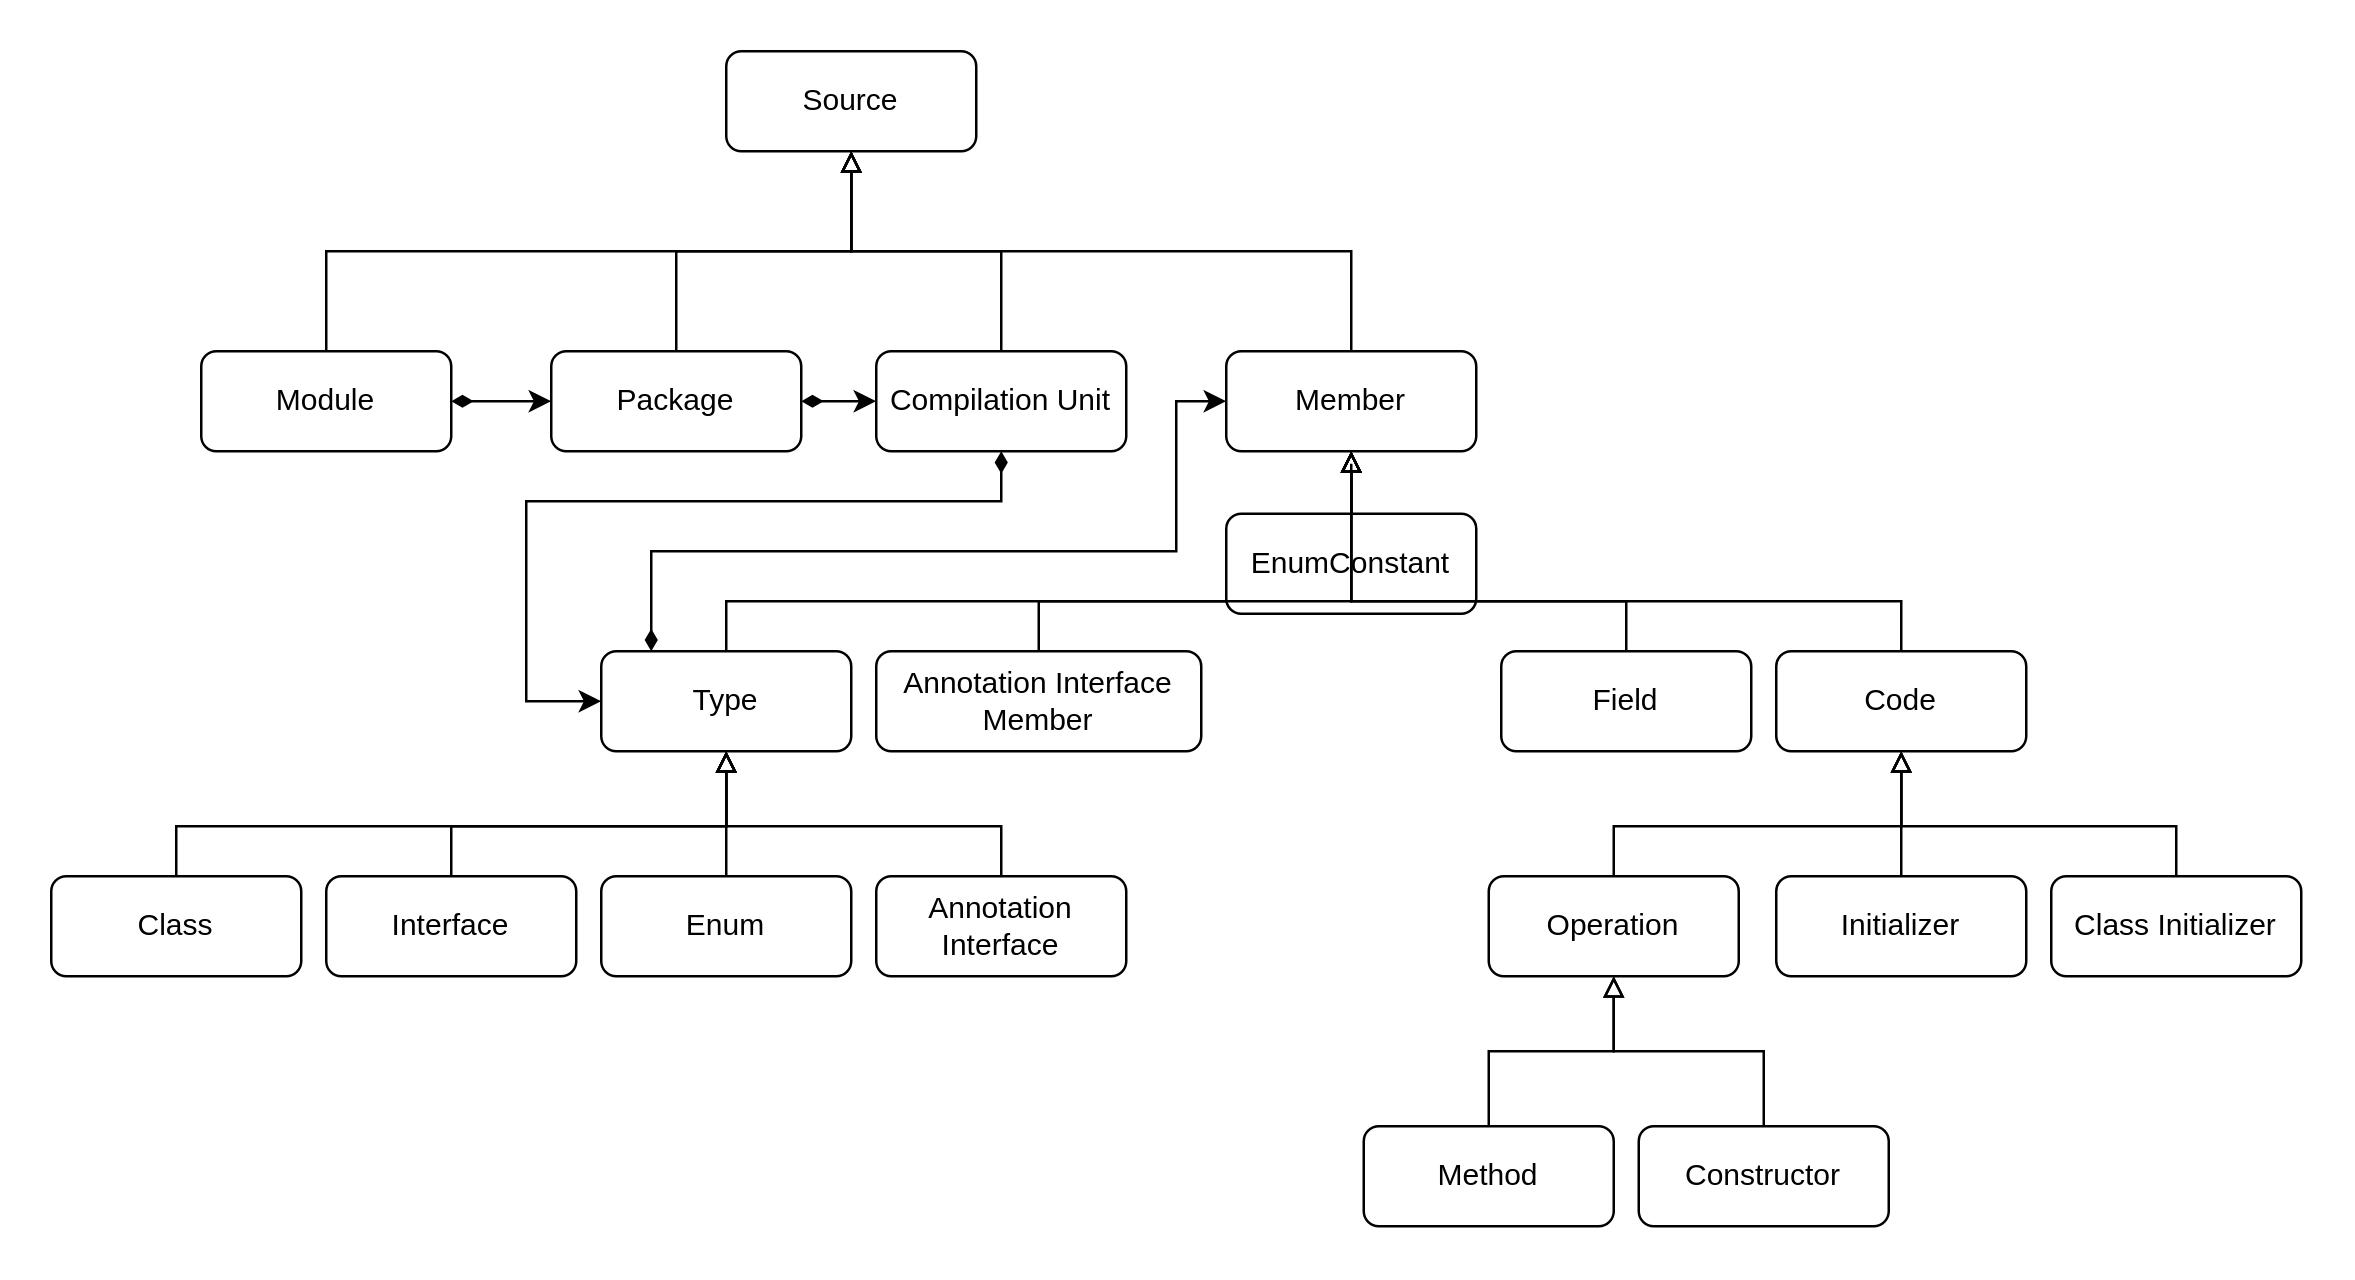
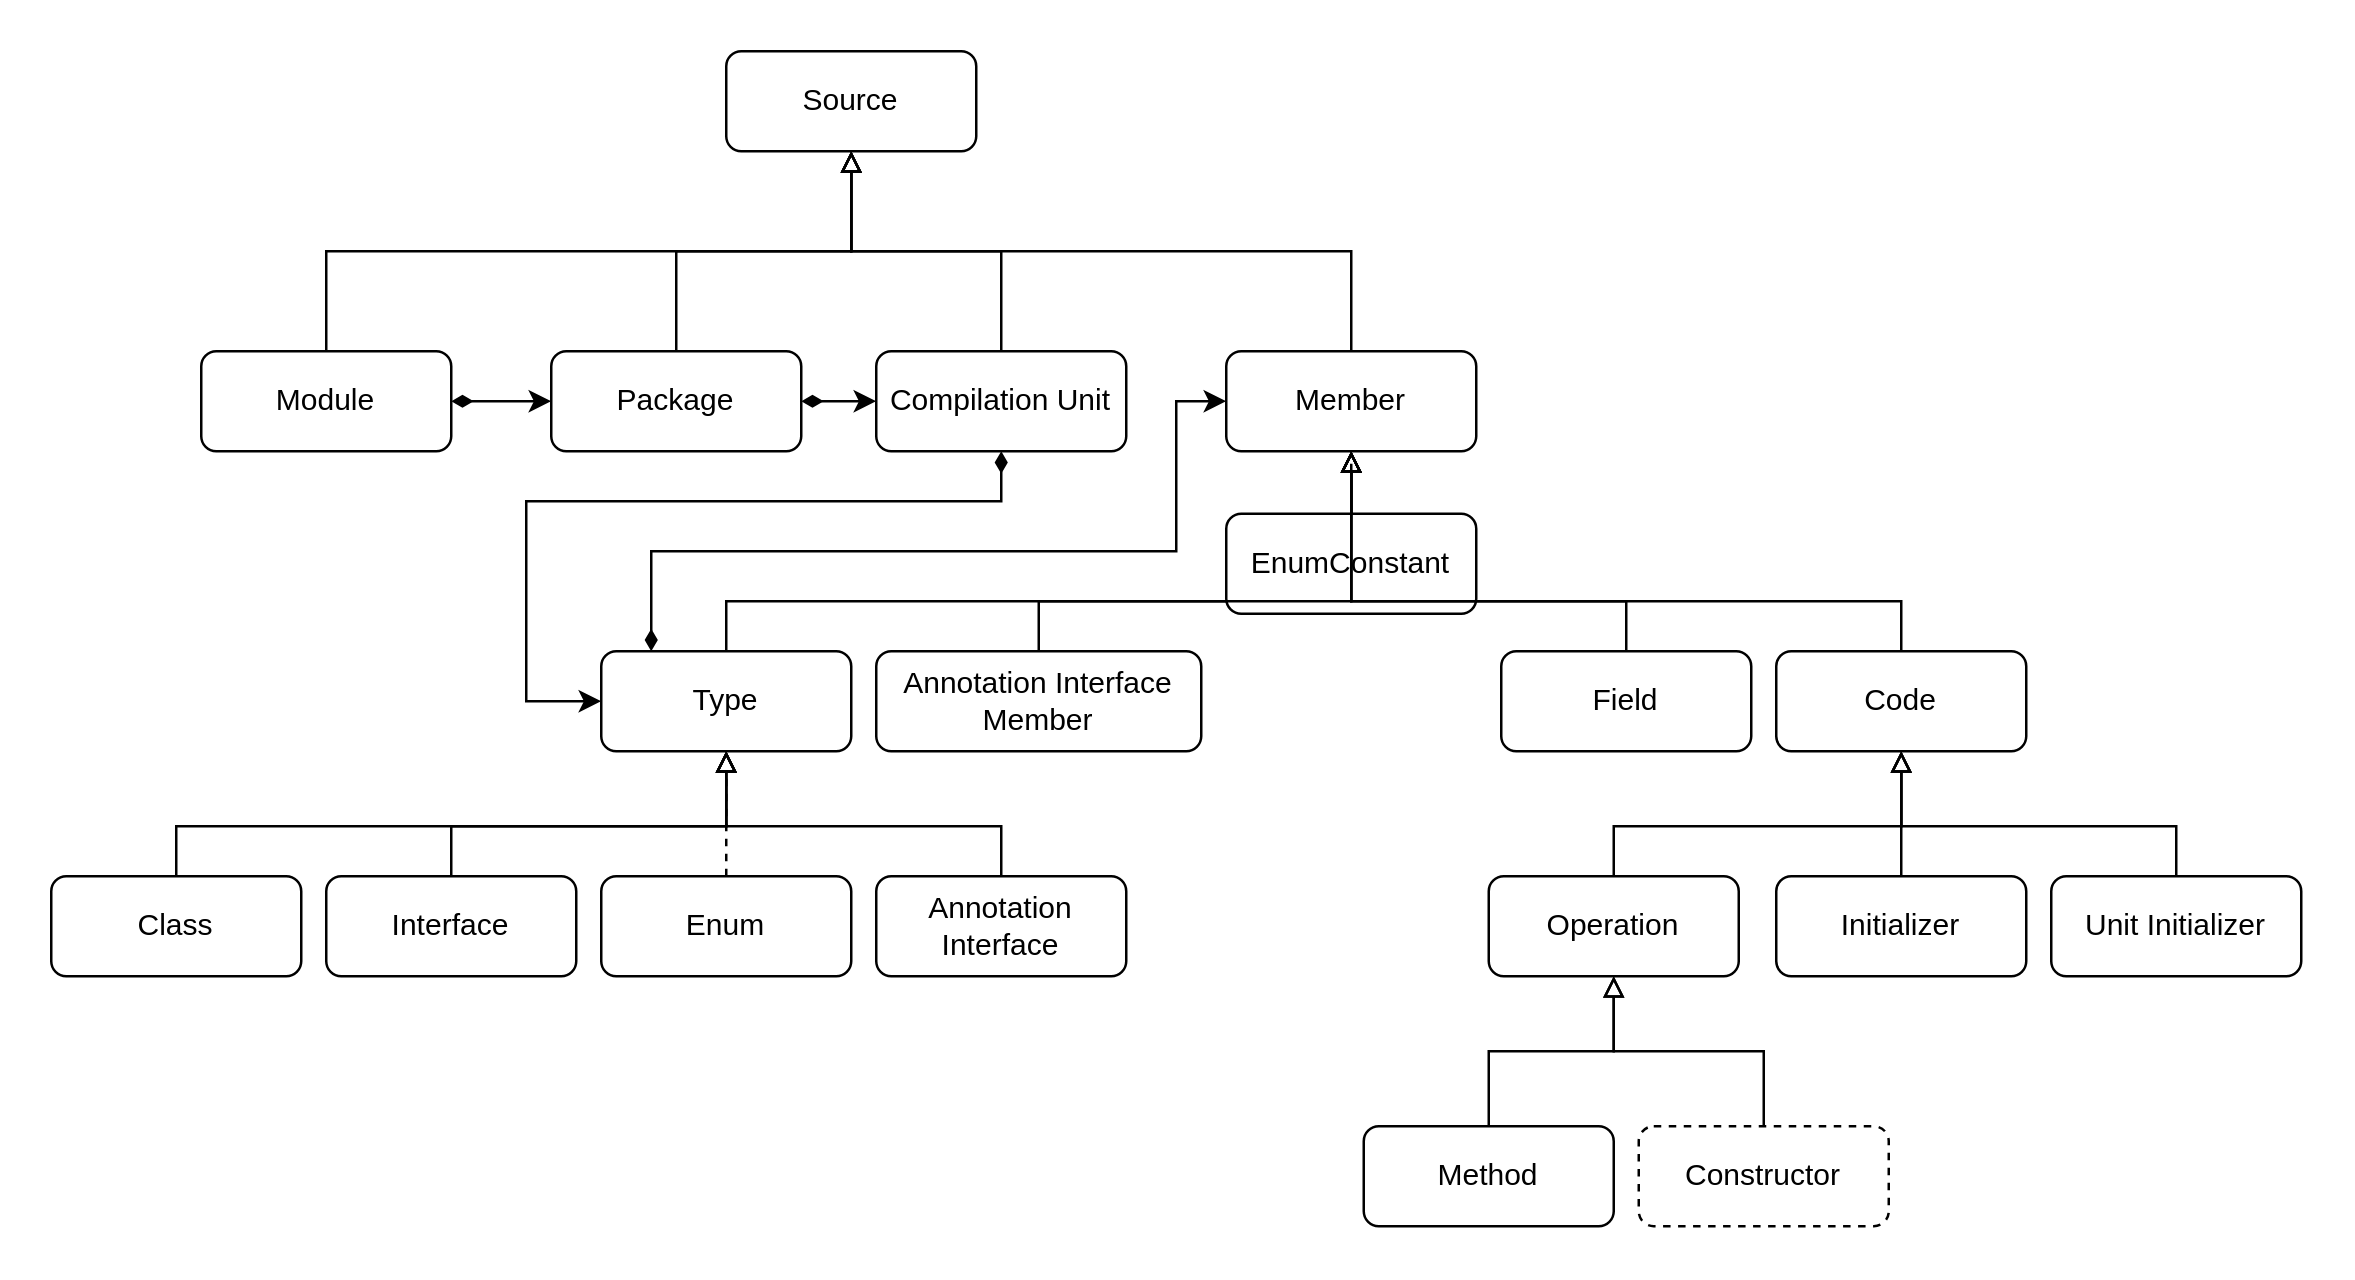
edge "Enum" -> "Type": style solid -> dashed
node "Class Initializer": label "Class Initializer" -> "Unit Initializer"
node "Constructor": style solid -> dashed
